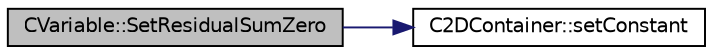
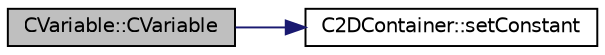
node "CVariable::SetResidualSumZero": label "CVariable::SetResidualSumZero" -> "CVariable::CVariable"
